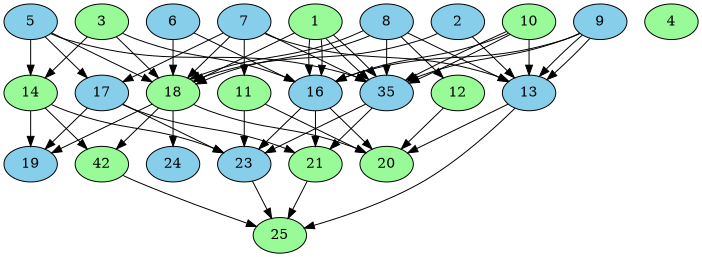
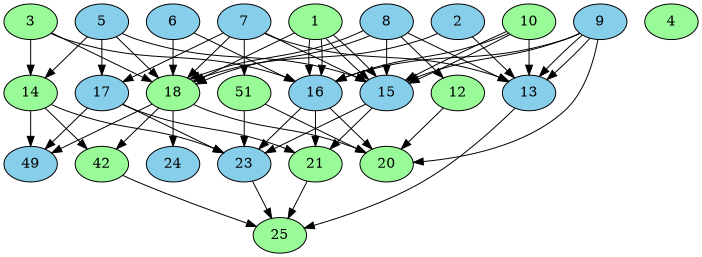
node "11": label "11" -> "51"
node "35": label "35" -> "15"
edge "13" -> "20": now "9" -> "20"
node "19": label "19" -> "49"
